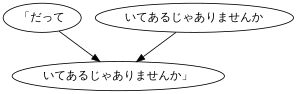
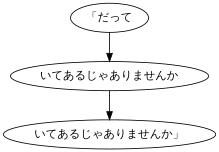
edge "「だって" -> "いてあるじゃありませんか」": now "「だって" -> "いてあるじゃありませんか"
